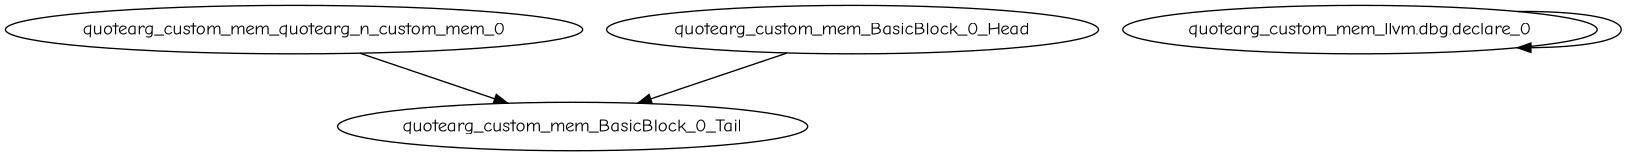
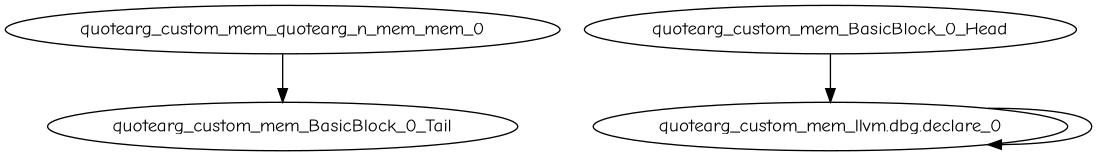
node "quotearg_custom_mem_quotearg_n_custom_mem_0": label "quotearg_custom_mem_quotearg_n_custom_mem_0" -> "quotearg_custom_mem_quotearg_n_mem_mem_0"
edge "quotearg_custom_mem_BasicBlock_0_Head" -> "quotearg_custom_mem_BasicBlock_0_Tail": now "quotearg_custom_mem_BasicBlock_0_Head" -> "quotearg_custom_mem_llvm.dbg.declare_0"
